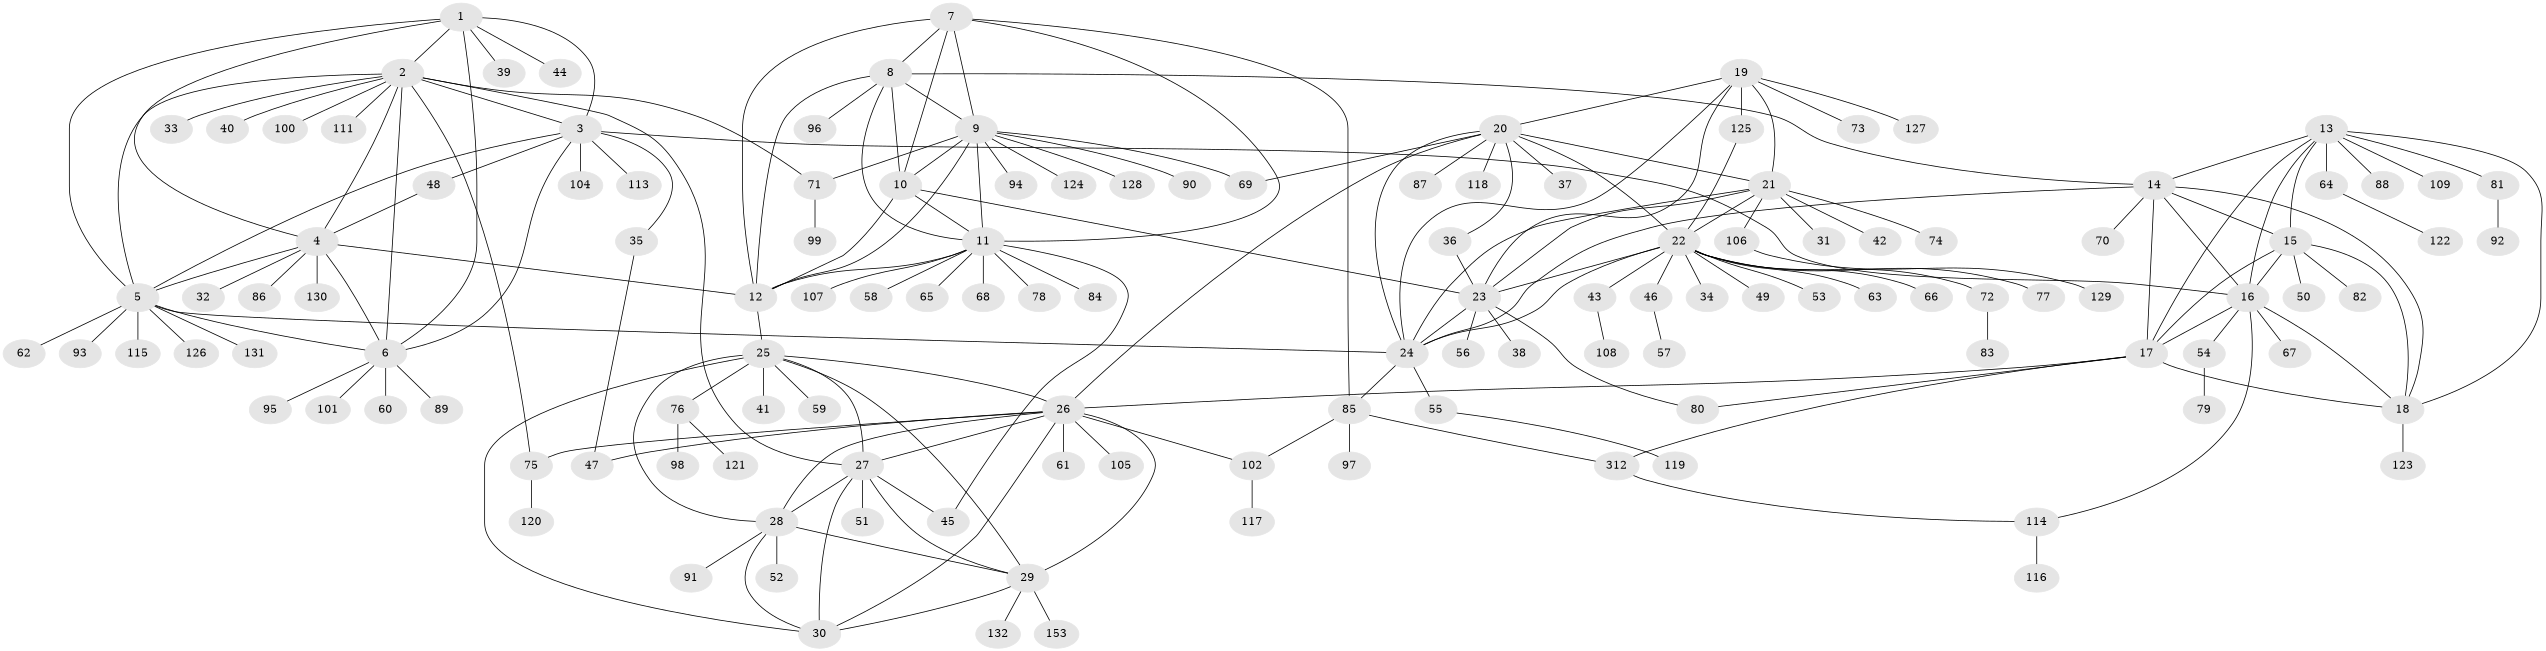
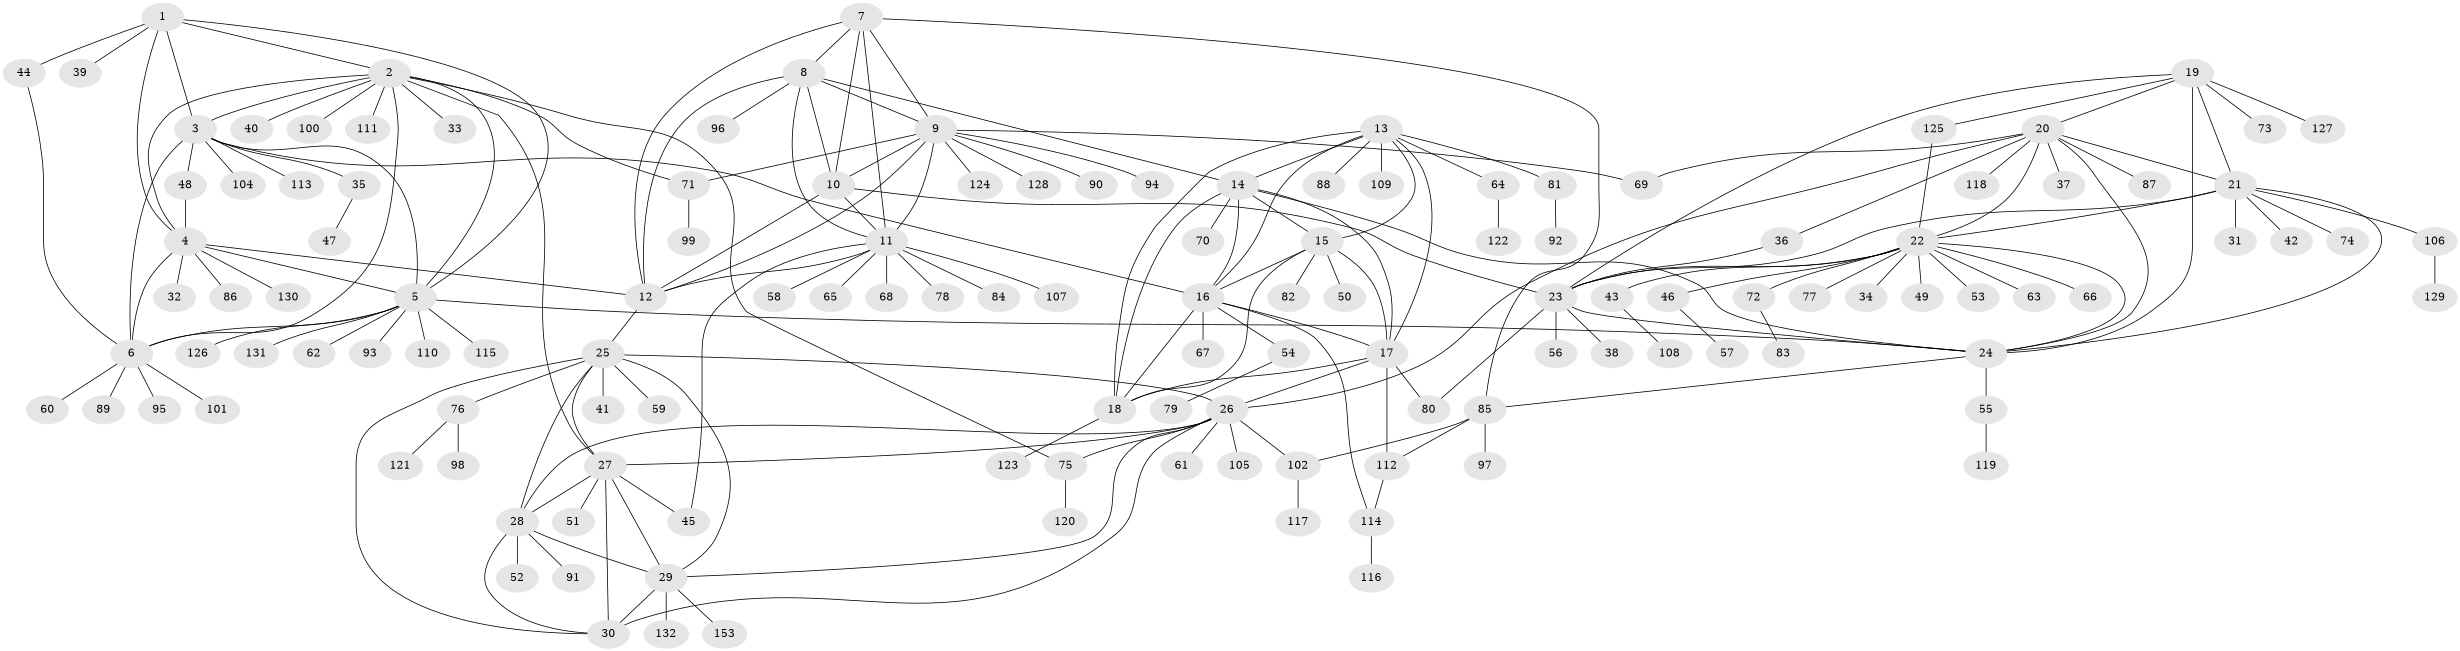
edge "1" -- "6": now "44" -- "6"
node "110": added
edge "26" -- "47": removed
node "312": label "312" -> "112"
